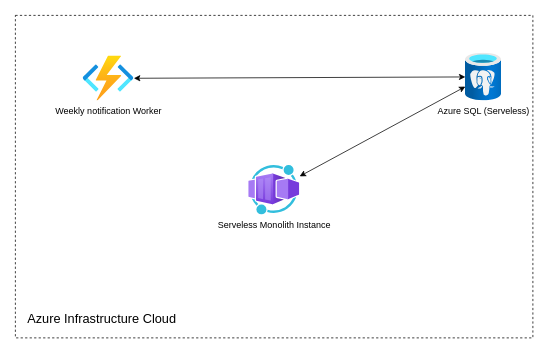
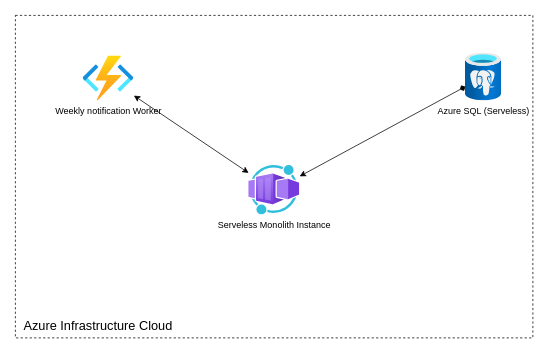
edge "Azure SQL (Serveless)" -- "Weekly notification Worker": now "Serveless Monolith Instance" -- "Weekly notification Worker"
edge "Azure SQL (Serveless)" -- "Serveless Monolith Instance": arrowhead classic -> diamond
node "Azure Infrastructure Cloud": moved (102, 319) -> (98, 327)
